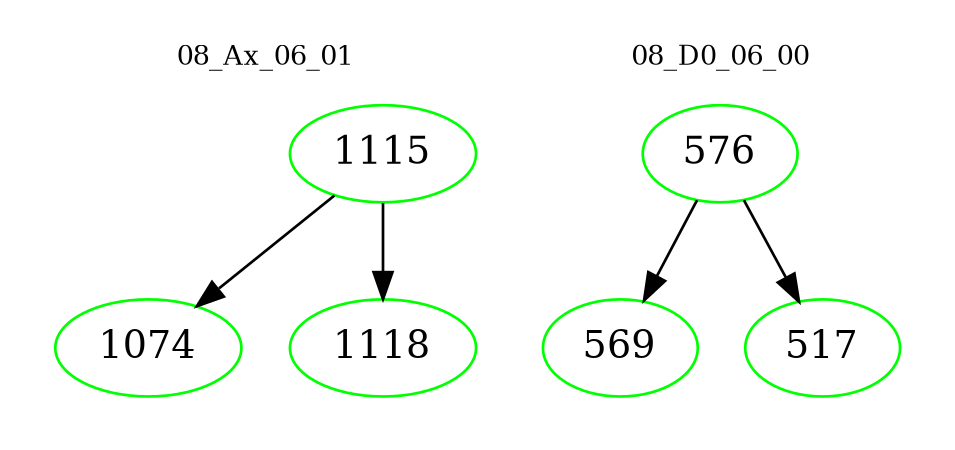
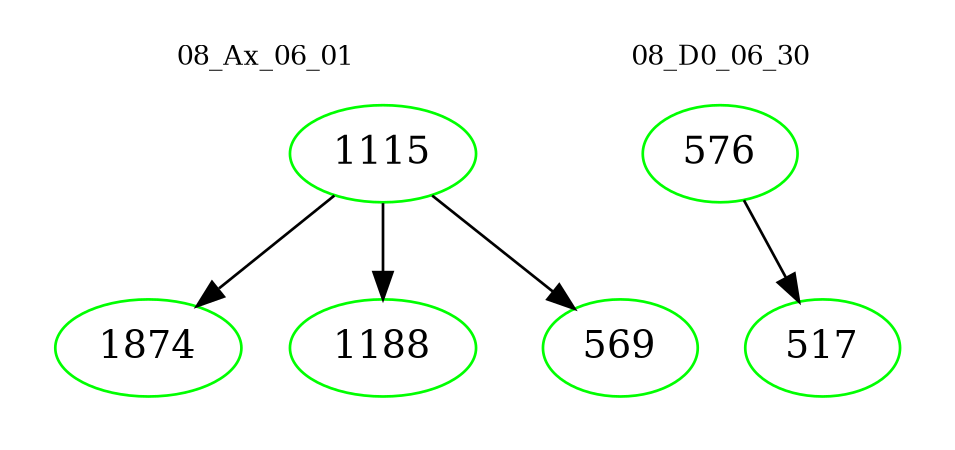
cluster "08_D0_06_00": label "08_D0_06_00" -> "08_D0_06_30"
edge "576" -> "569": now "1115" -> "569"
node "1074": label "1074" -> "1874"
node "1118": label "1118" -> "1188"
